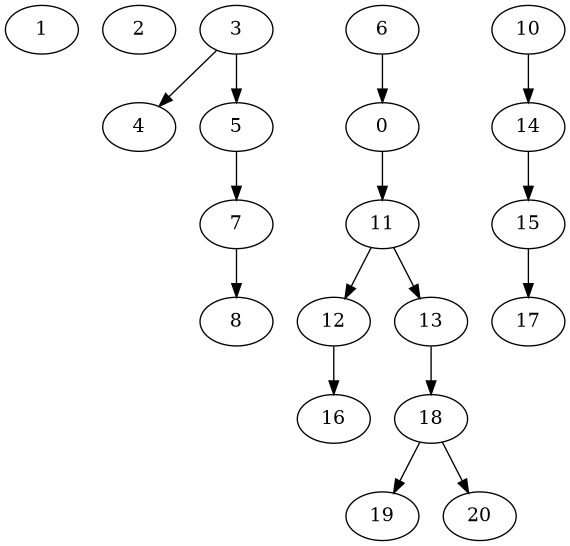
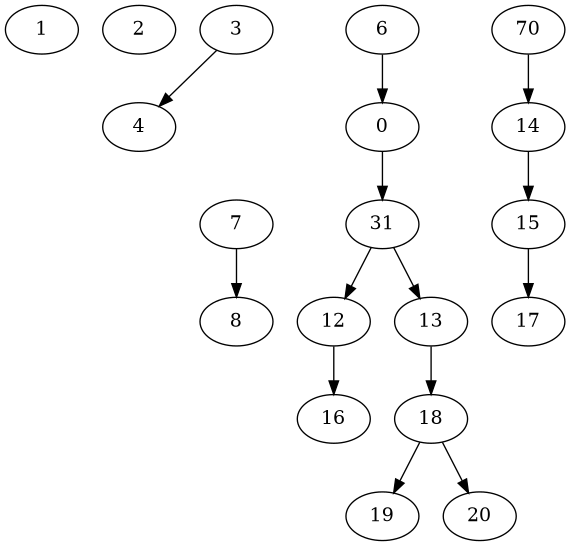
node "10": label "10" -> "70"
node "5": removed
node "11": label "11" -> "31"
